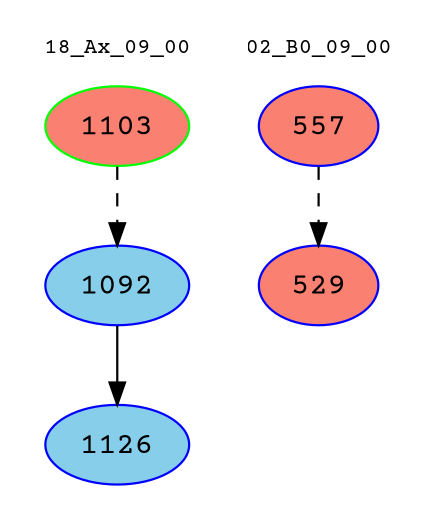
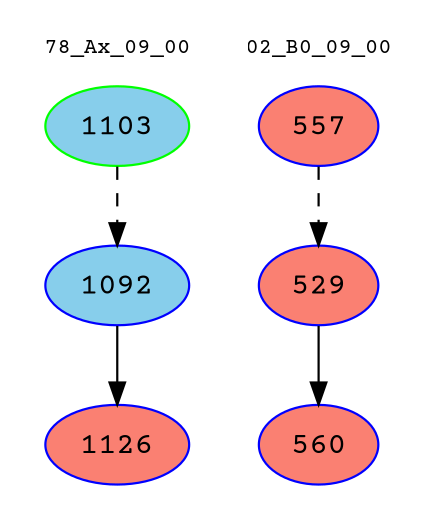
cluster "18_Ax_09_00": label "18_Ax_09_00" -> "78_Ax_09_00"
node "1103": fillcolor salmon -> skyblue
node "1126": fillcolor skyblue -> salmon
node "560": added
